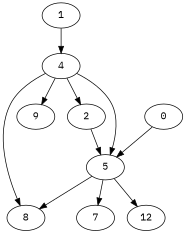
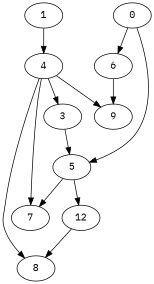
node "6": added
edge "4" -> "5": now "4" -> "7"
node "2": label "2" -> "3"
edge "5" -> "8": now "12" -> "8"
